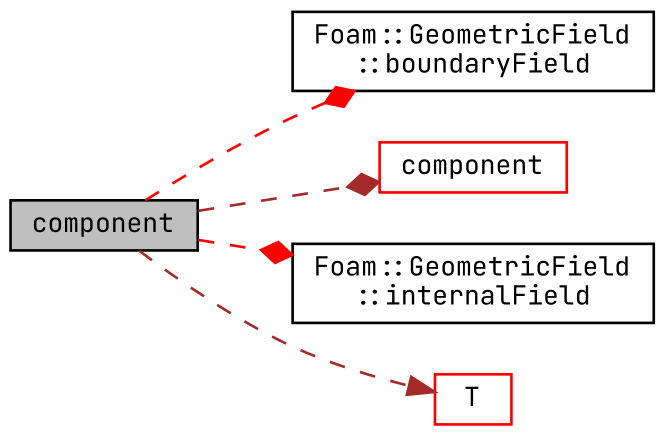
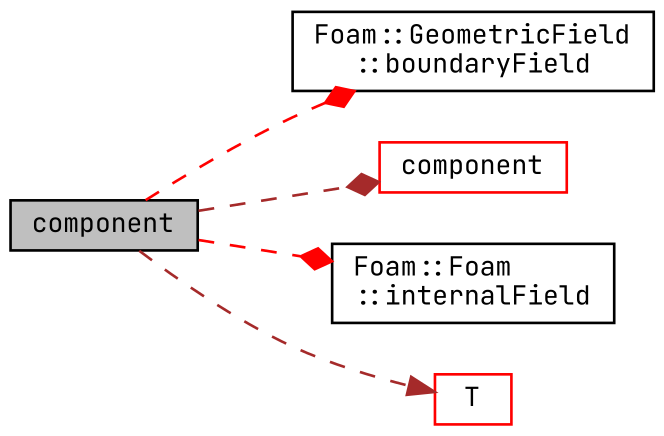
node "Foam::GeometricField ::internalField": label "Foam::GeometricField ::internalField" -> "Foam::Foam ::internalField"
